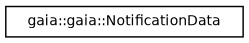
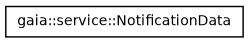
node "gaia::gaia::NotificationData": label "gaia::gaia::NotificationData" -> "gaia::service::NotificationData"
